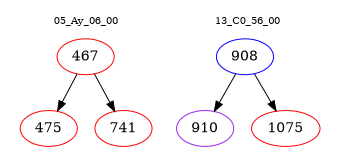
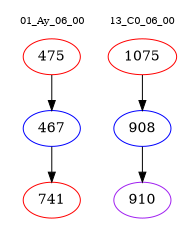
cluster "05_Ay_06_00": label "05_Ay_06_00" -> "01_Ay_06_00"
cluster "13_C0_56_00": label "13_C0_56_00" -> "13_C0_06_00"
node "467": color red -> blue
edge "467" -> "475": reversed
edge "908" -> "1075": reversed
